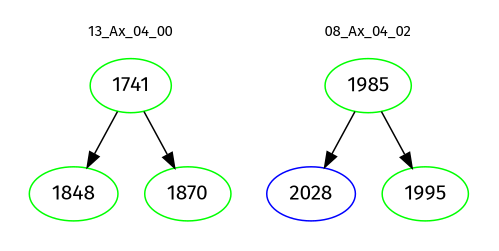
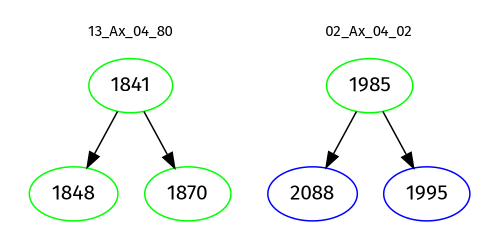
cluster "13_Ax_04_00": label "13_Ax_04_00" -> "13_Ax_04_80"
cluster "08_Ax_04_02": label "08_Ax_04_02" -> "02_Ax_04_02"
node "1741": label "1741" -> "1841"
node "2028": label "2028" -> "2088"
node "1995": color green -> blue
